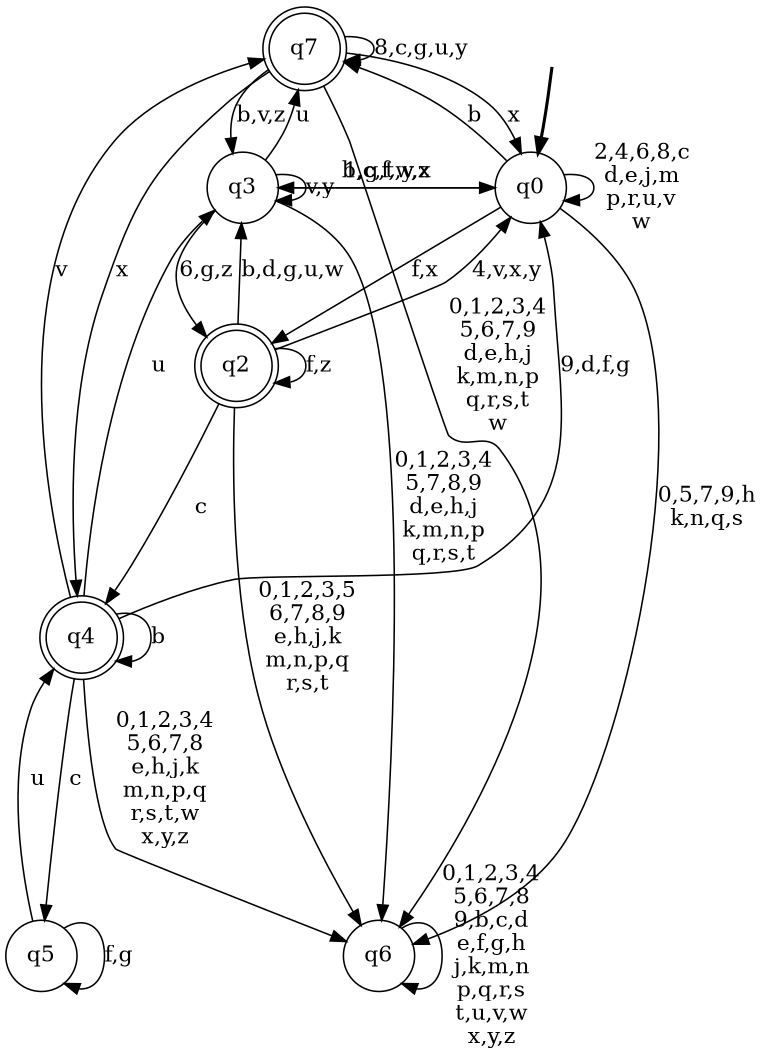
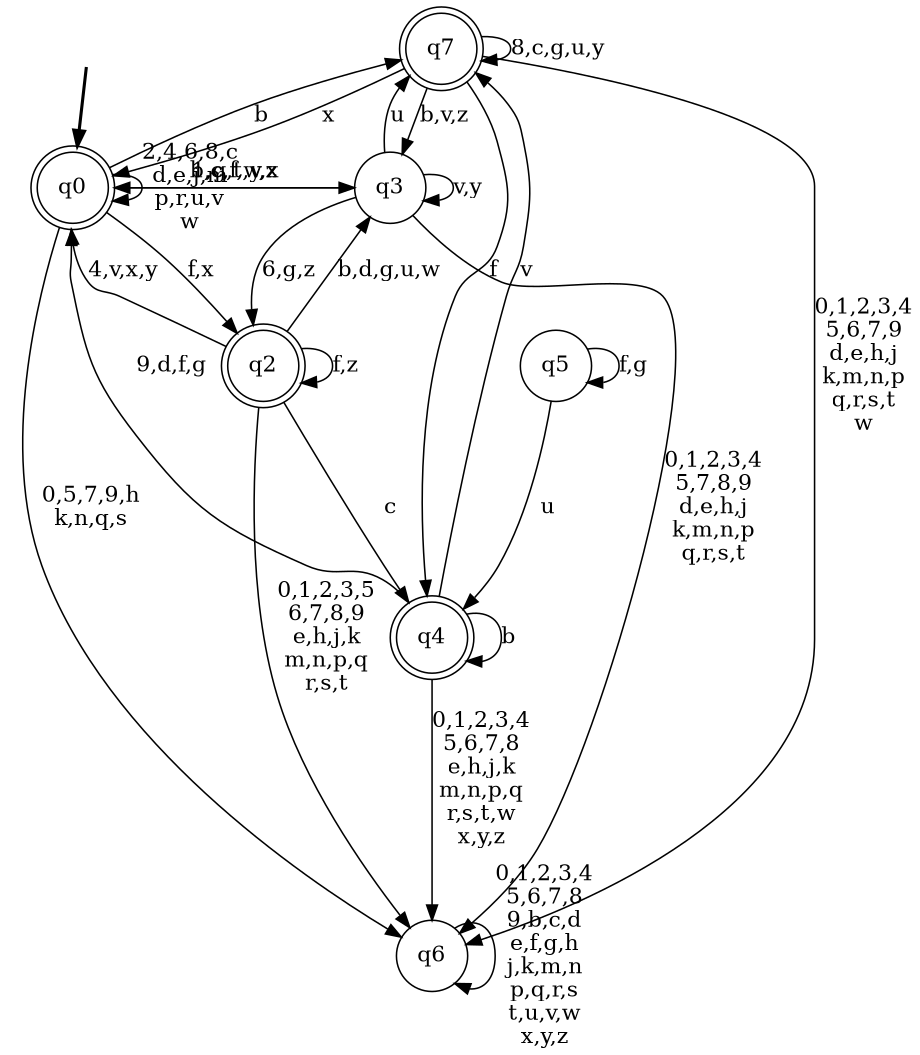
node "q0": shape circle -> doublecircle
edge "q7" -> "q4": label "x" -> "f"
edge "q4" -> "q3": removed, label "u"
edge "q4" -> "q5": removed, label "c"
